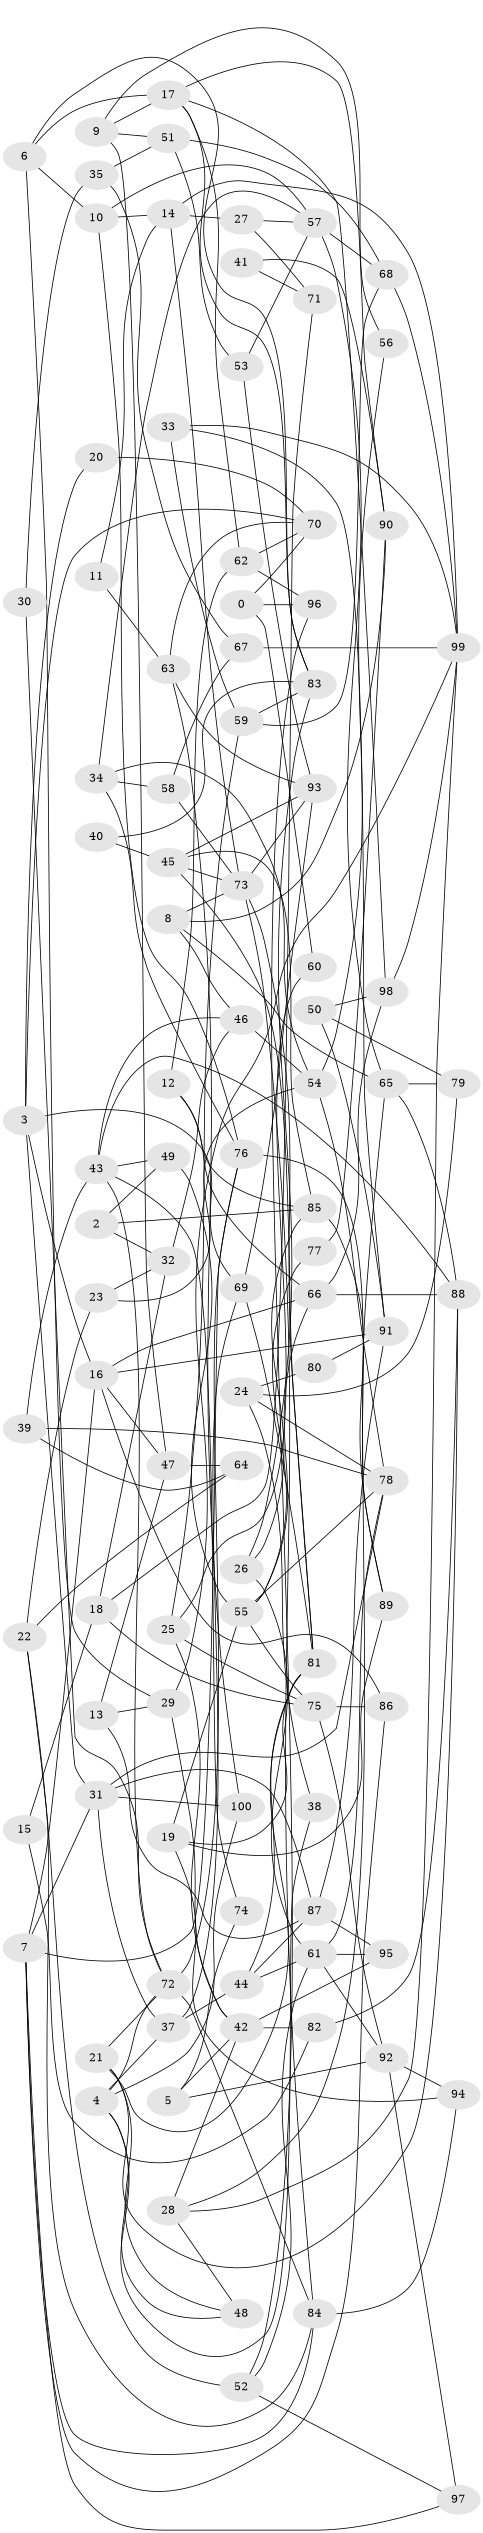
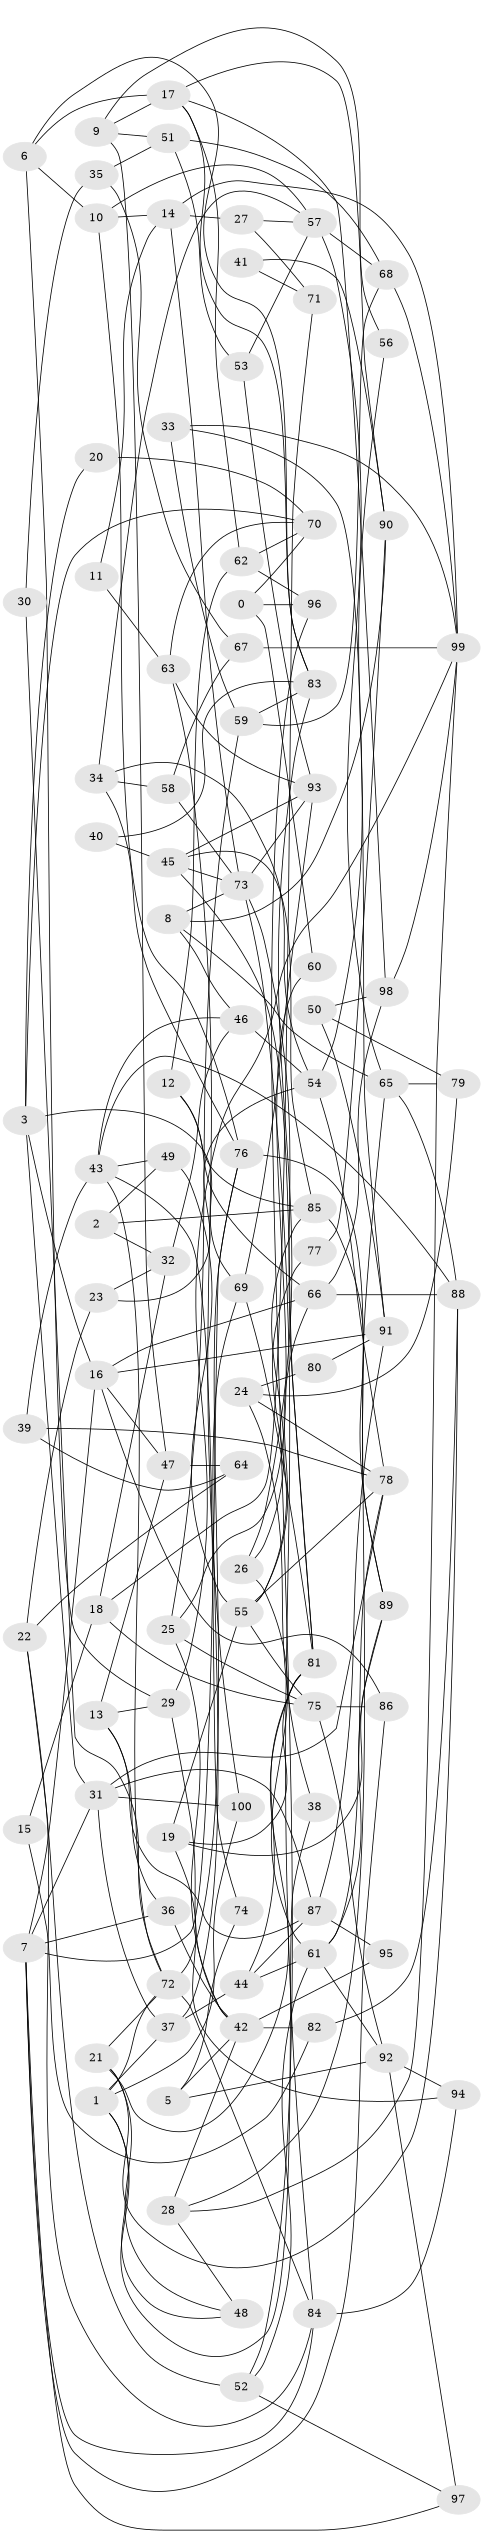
node "36": added
edge "61" -- "95": now "61" -- "89"
node "4": label "4" -> "1"
